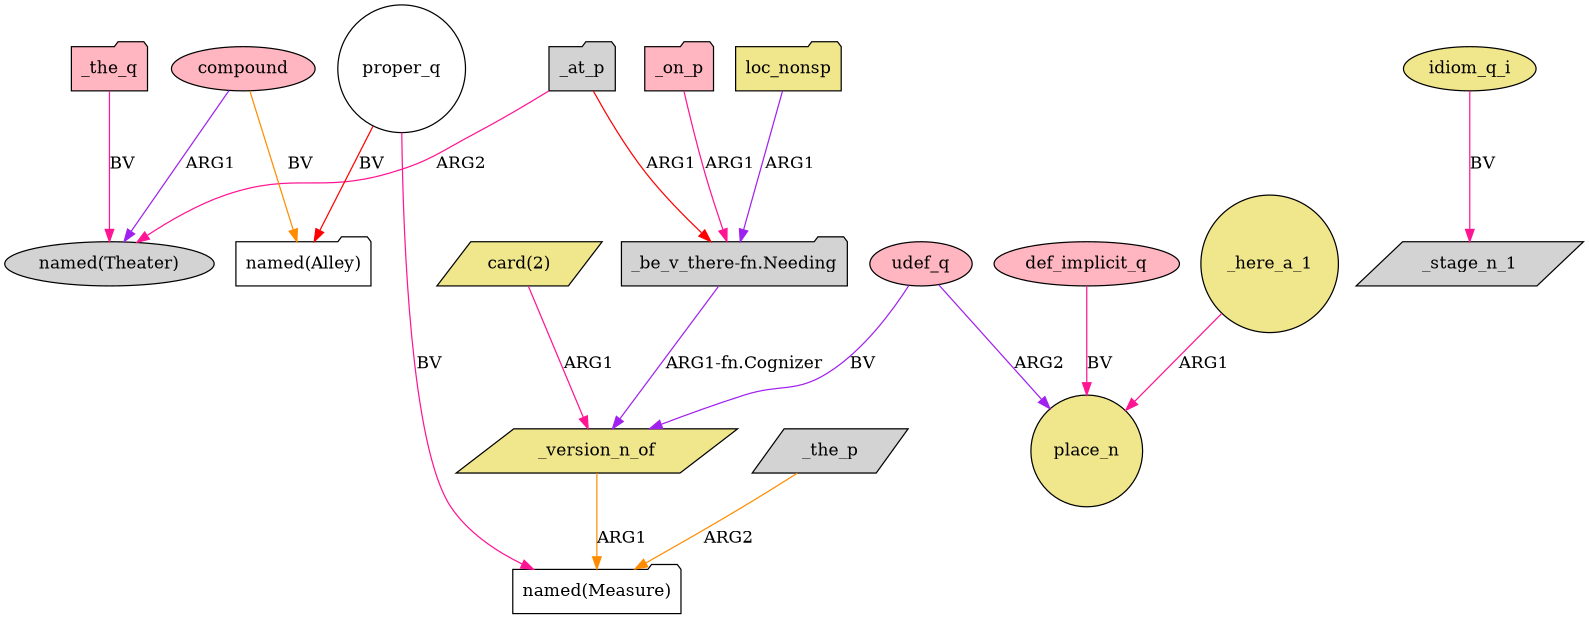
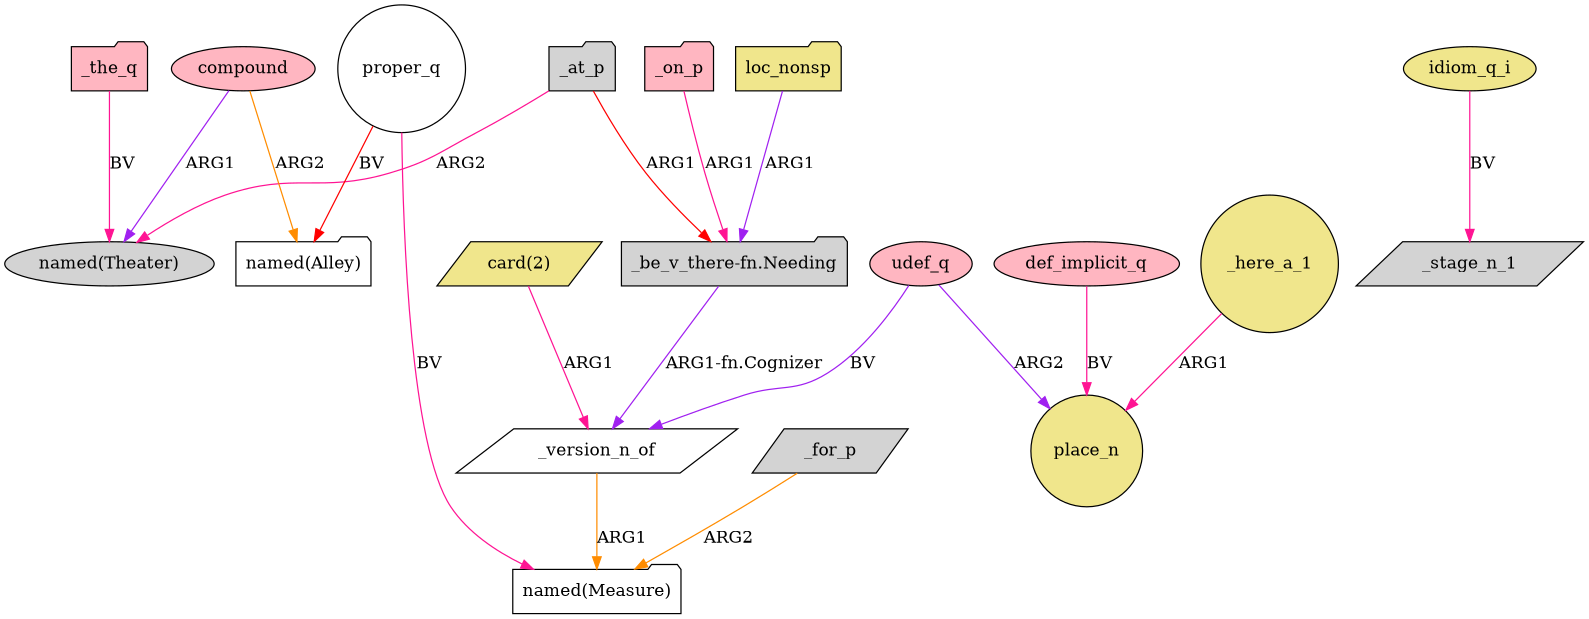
edge "compound" -> "named(Alley)": label "BV" -> "ARG2"
node "_version_n_of": fillcolor khaki -> white
node "_the_p": label "_the_p" -> "_for_p"
